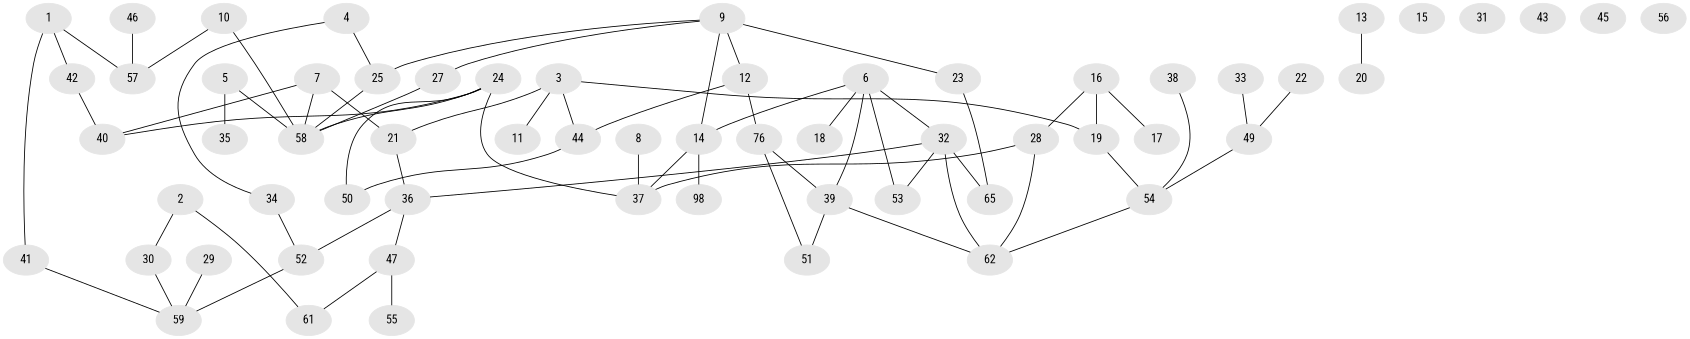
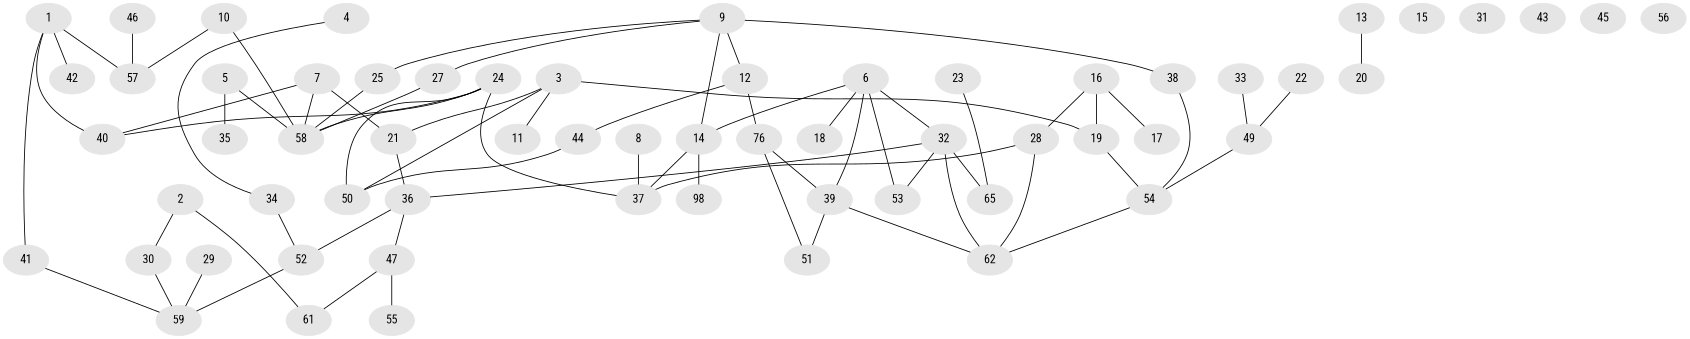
edge "4" -- "25": removed
edge "9" -- "23": now "9" -- "38"
edge "42" -- "40": now "1" -- "40"
edge "3" -- "44": now "3" -- "50"
